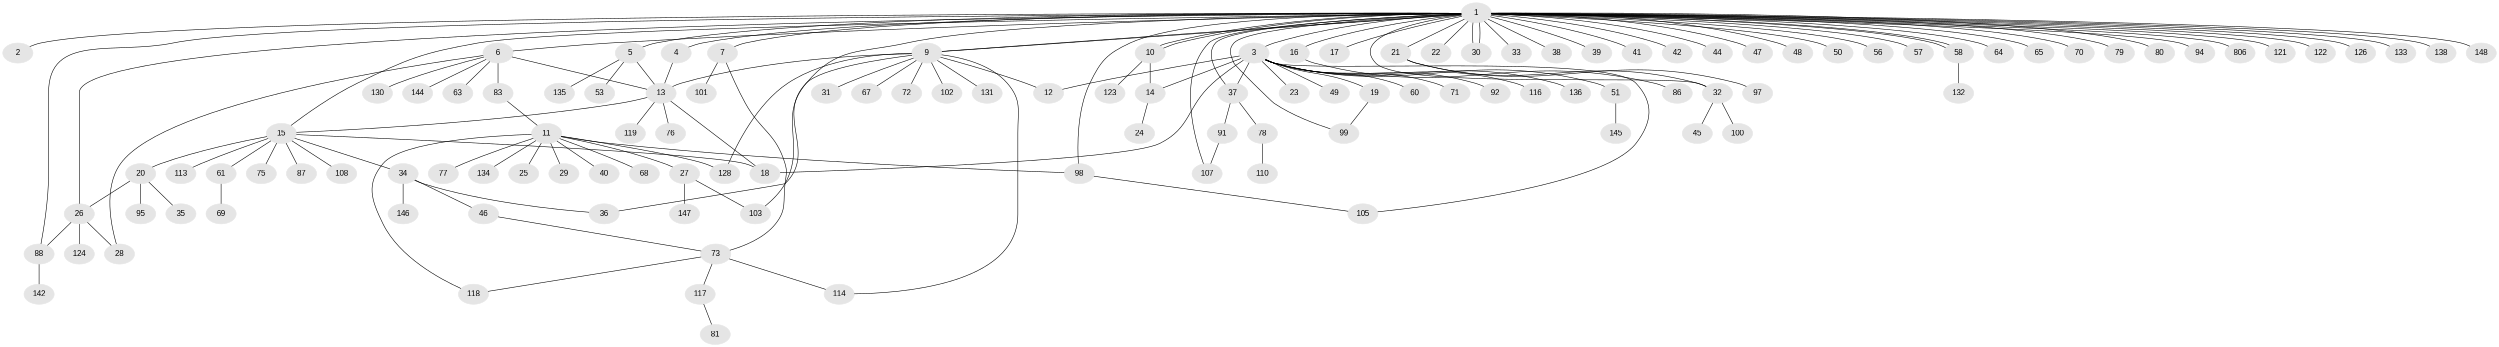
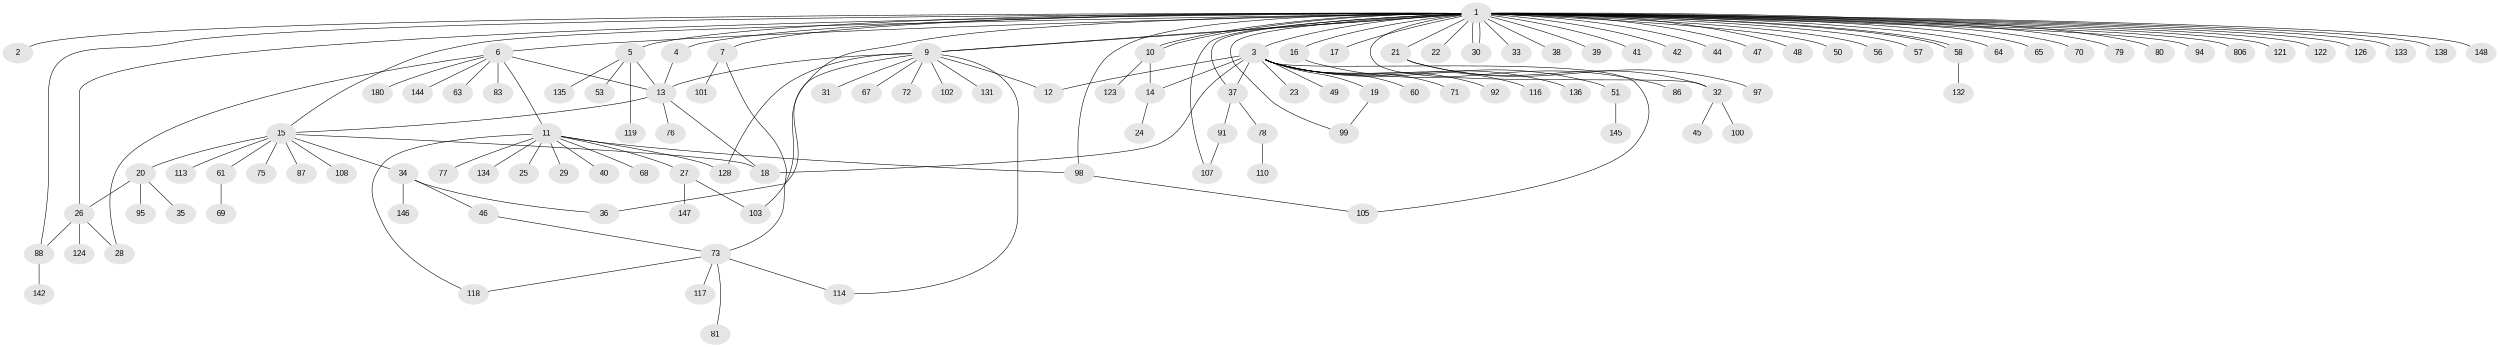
node "130": label "130" -> "180"
edge "83" -- "11": now "6" -- "11"
edge "13" -- "119": now "5" -- "119"
edge "117" -- "81": now "73" -- "81"
